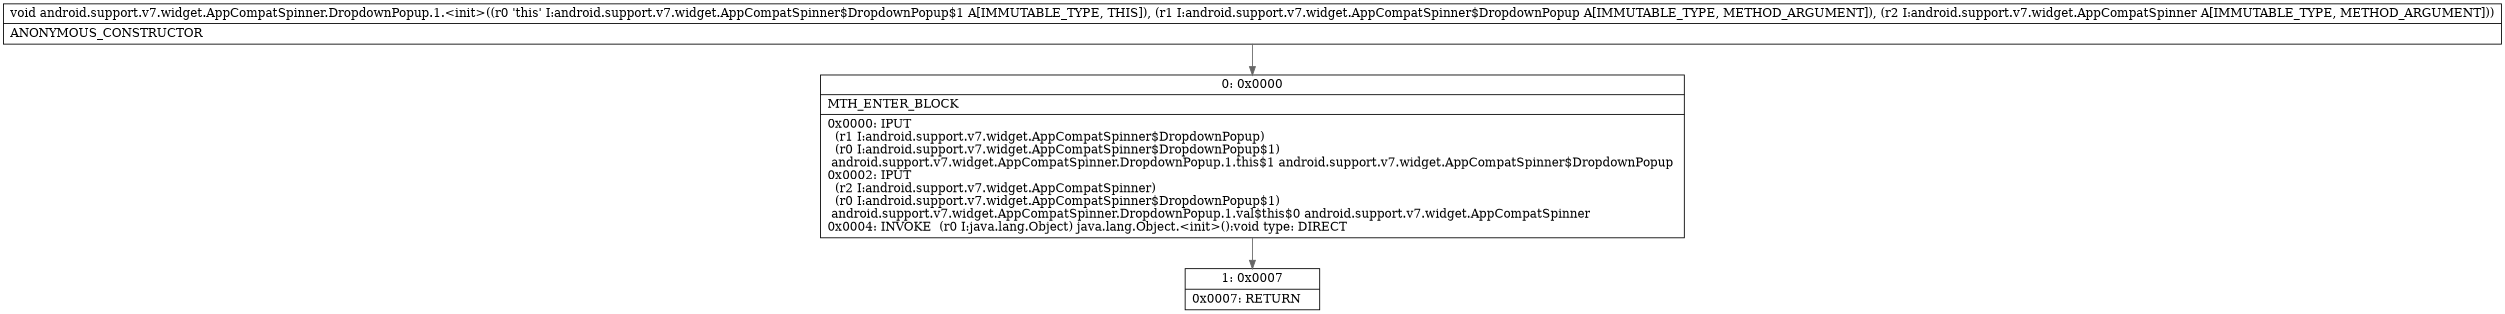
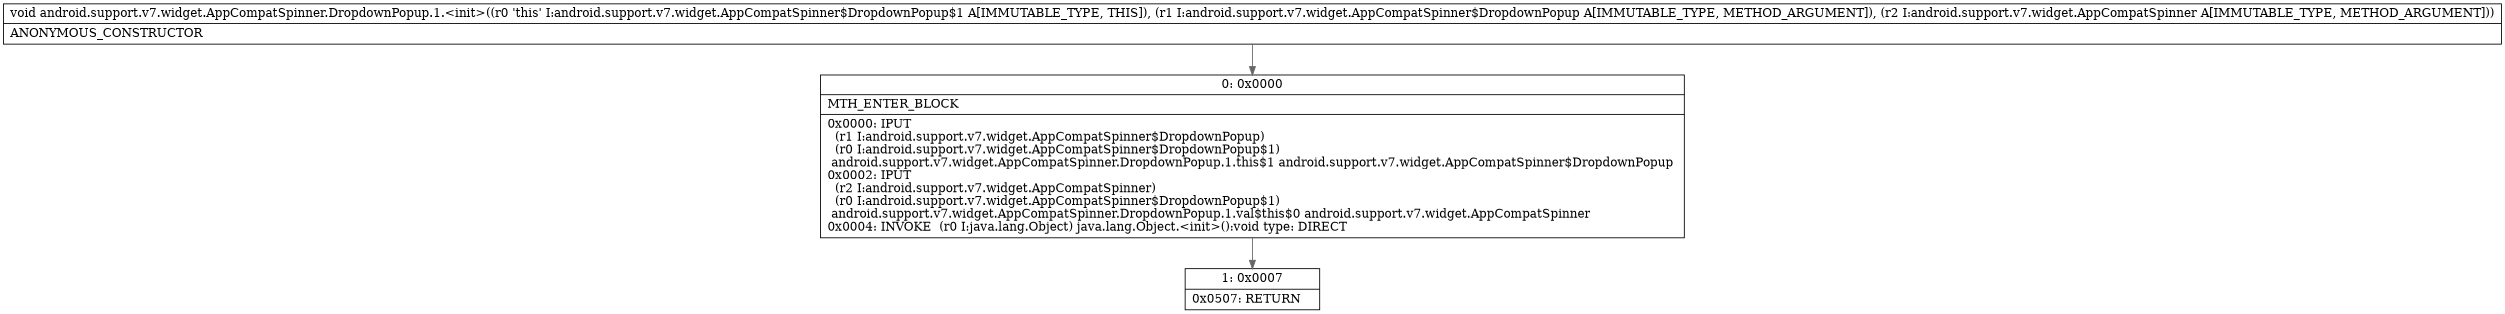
node "1: 0x0007": text "0x0007: RETURN" -> "0x0507: RETURN"
